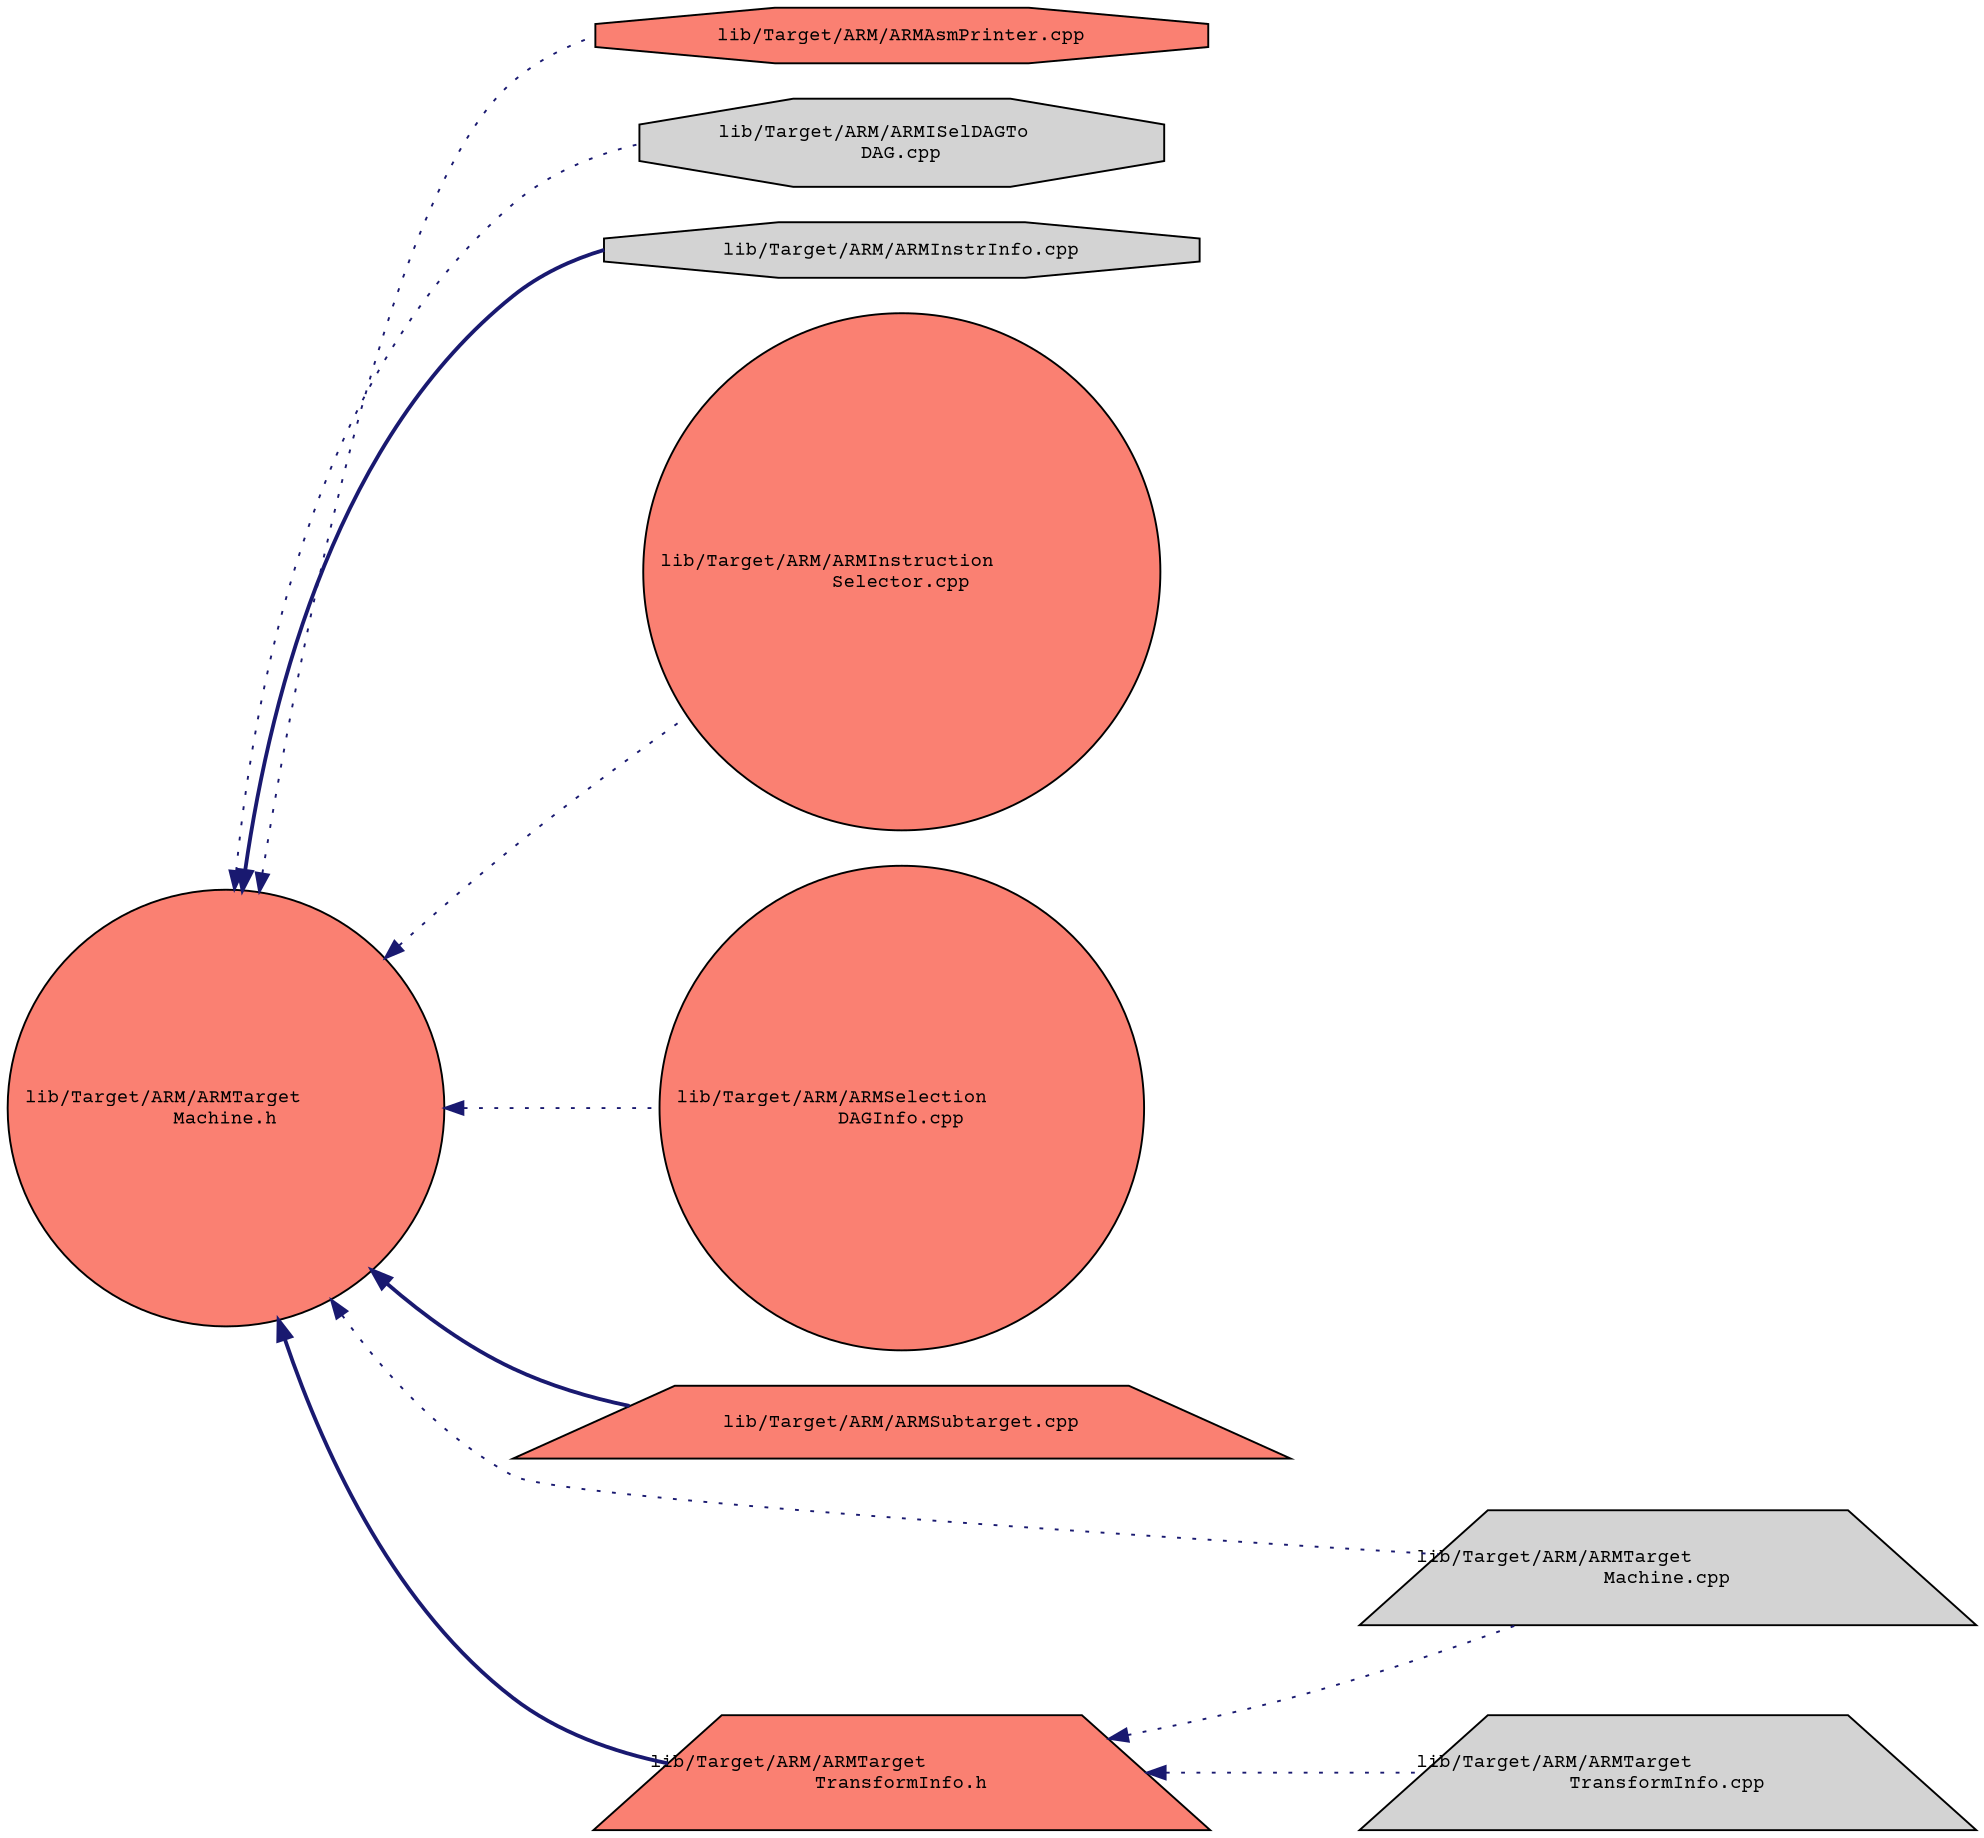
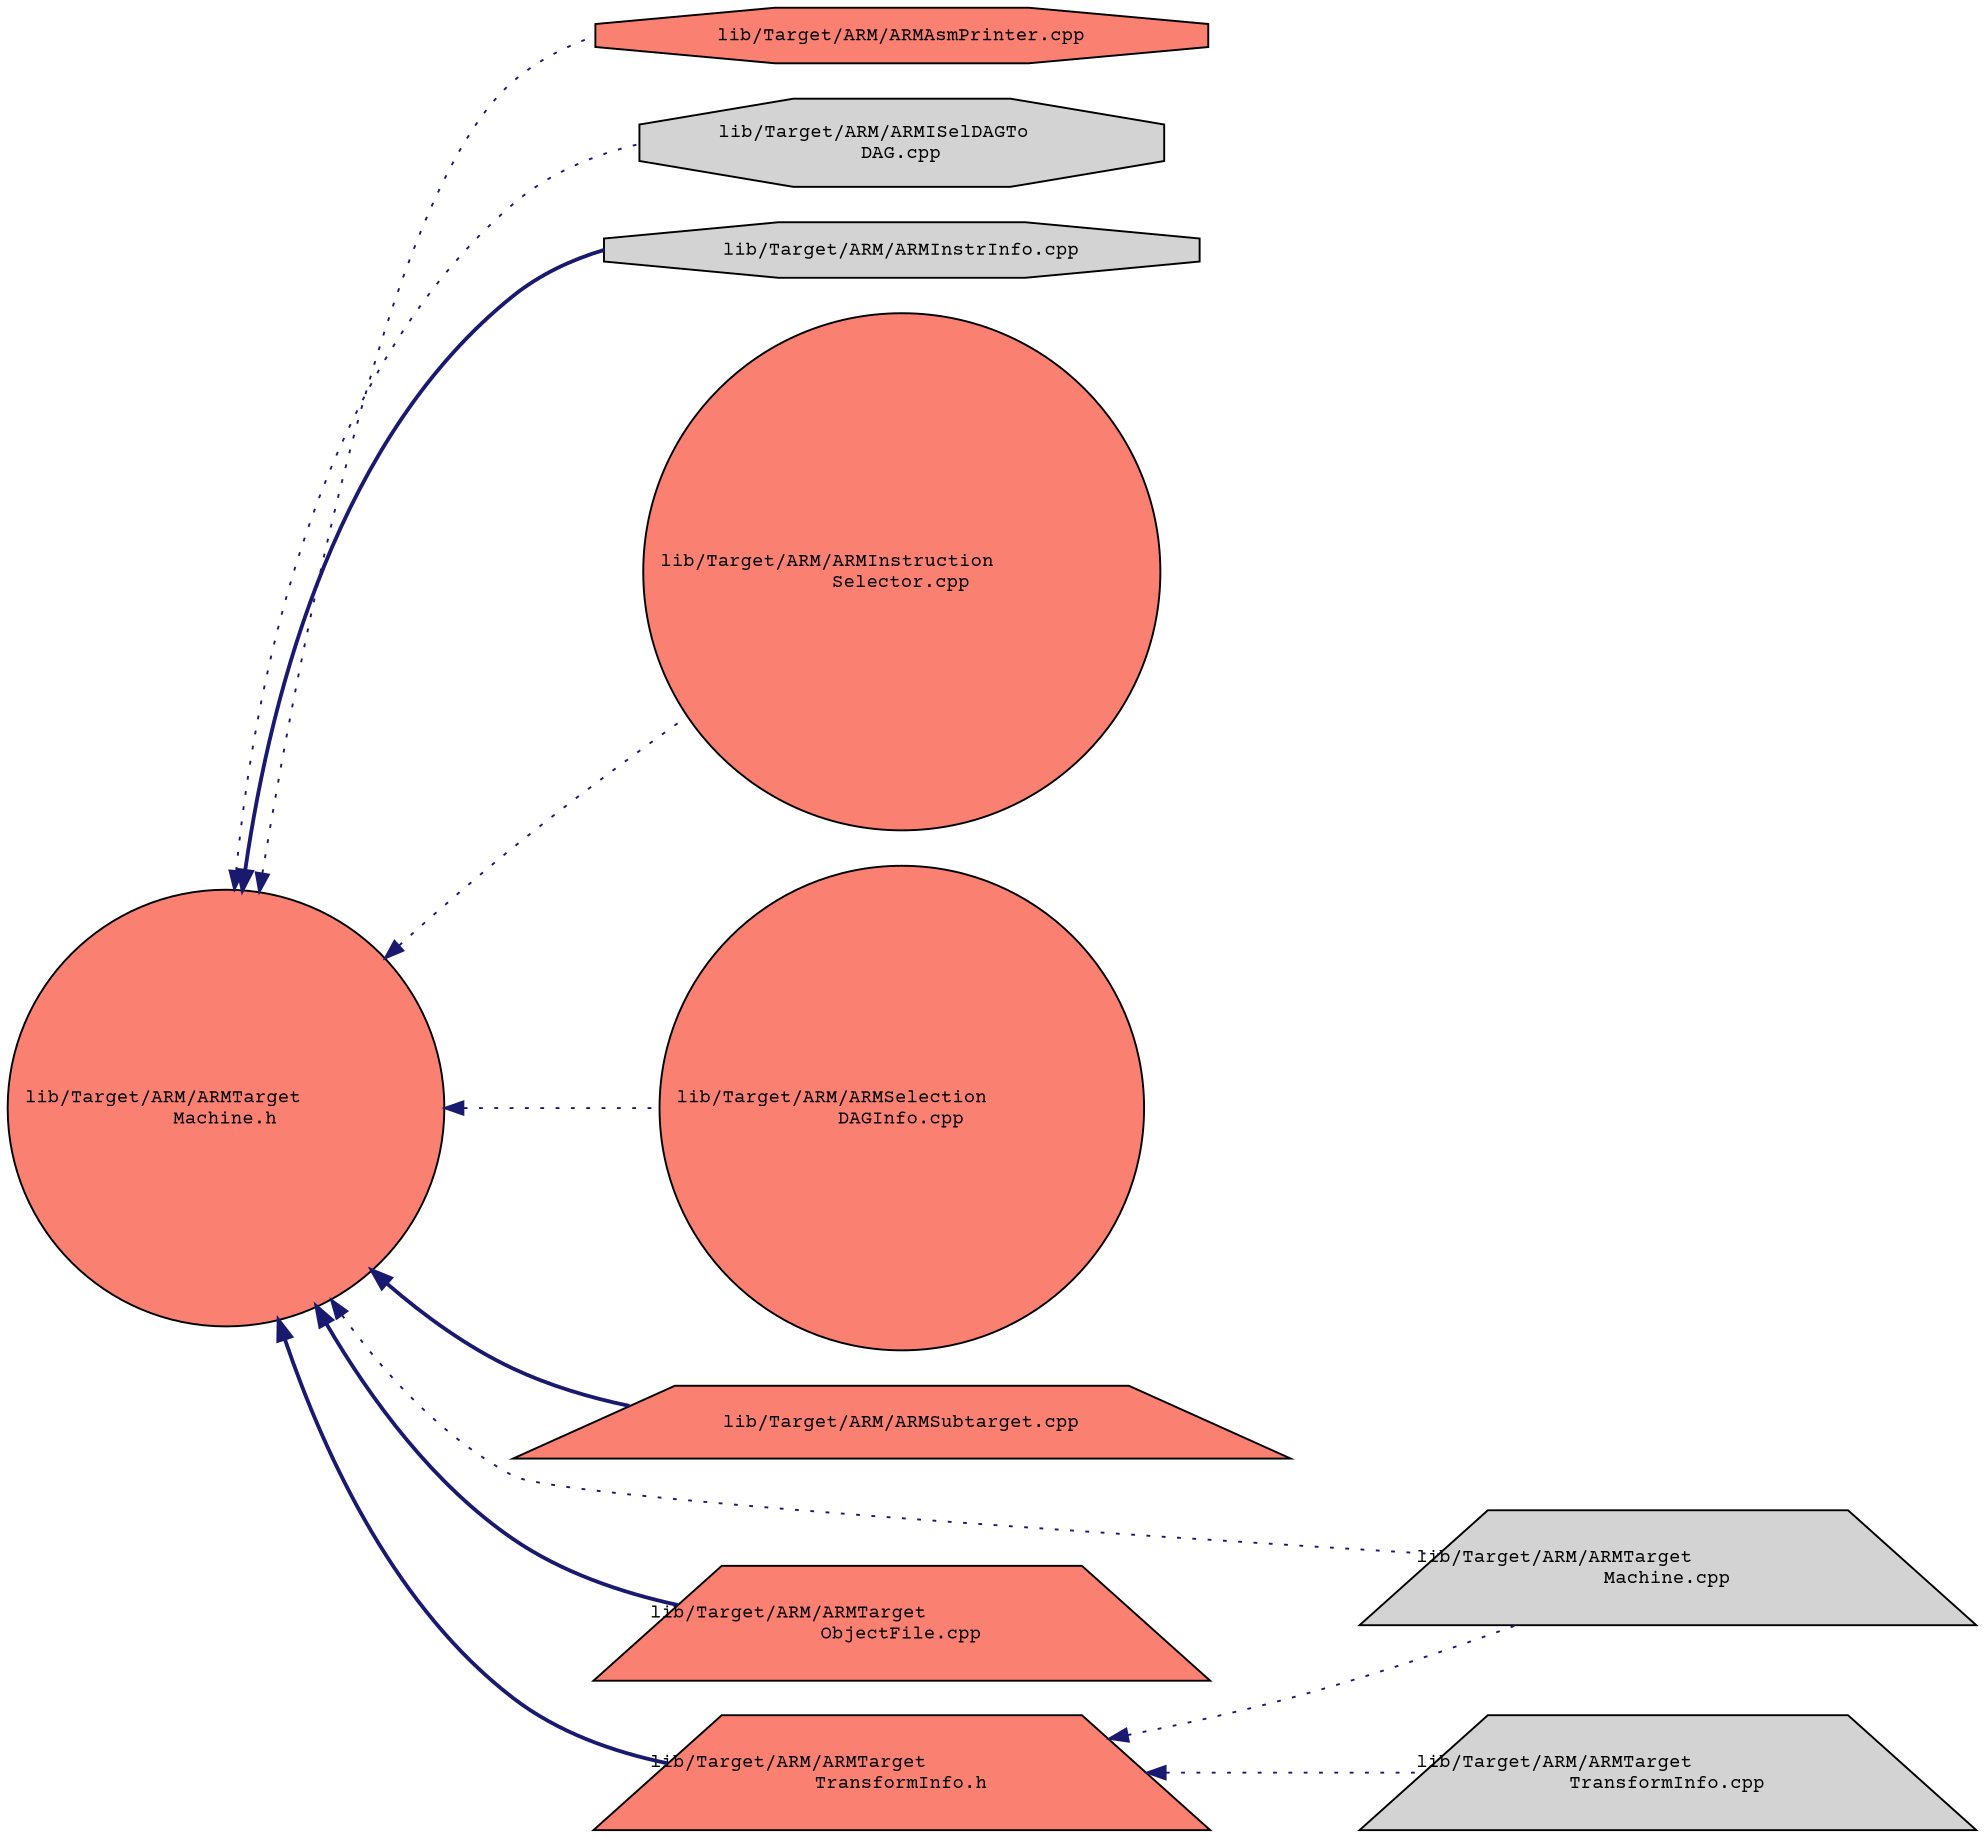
node "lib/Target/ARM/ARMTarget ObjectFile.cpp": added
